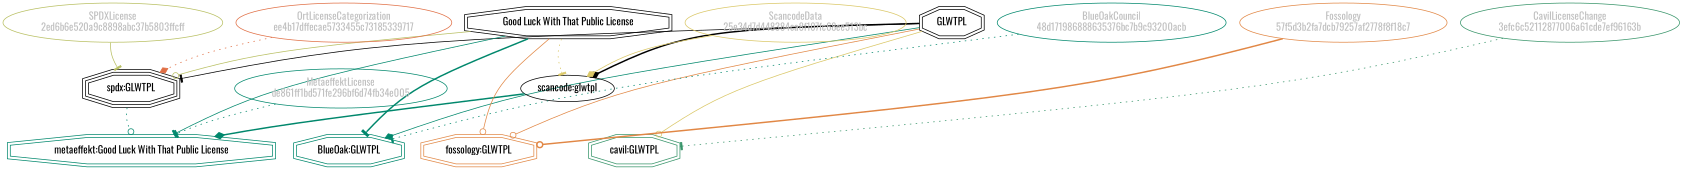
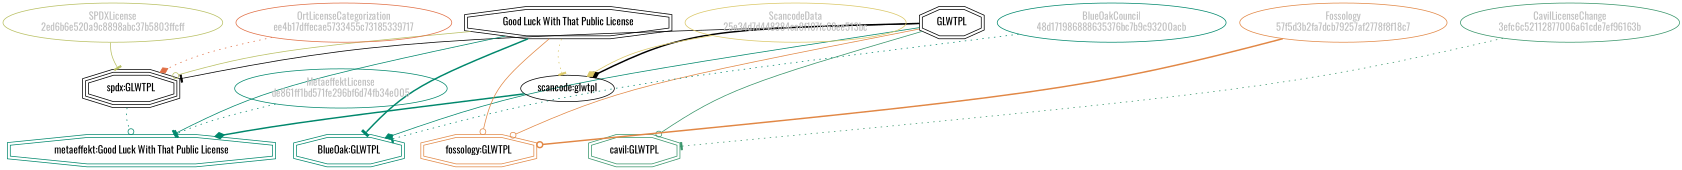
edge "GLWTPL" -> "cavil:GLWTPL": color #dac767 -> #379469
